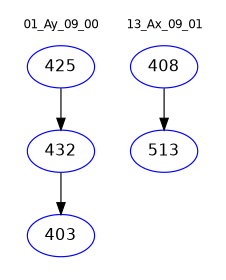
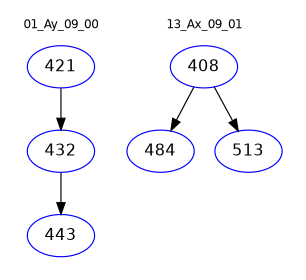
node "425": label "425" -> "421"
node "484": added
node "403": label "403" -> "443"
